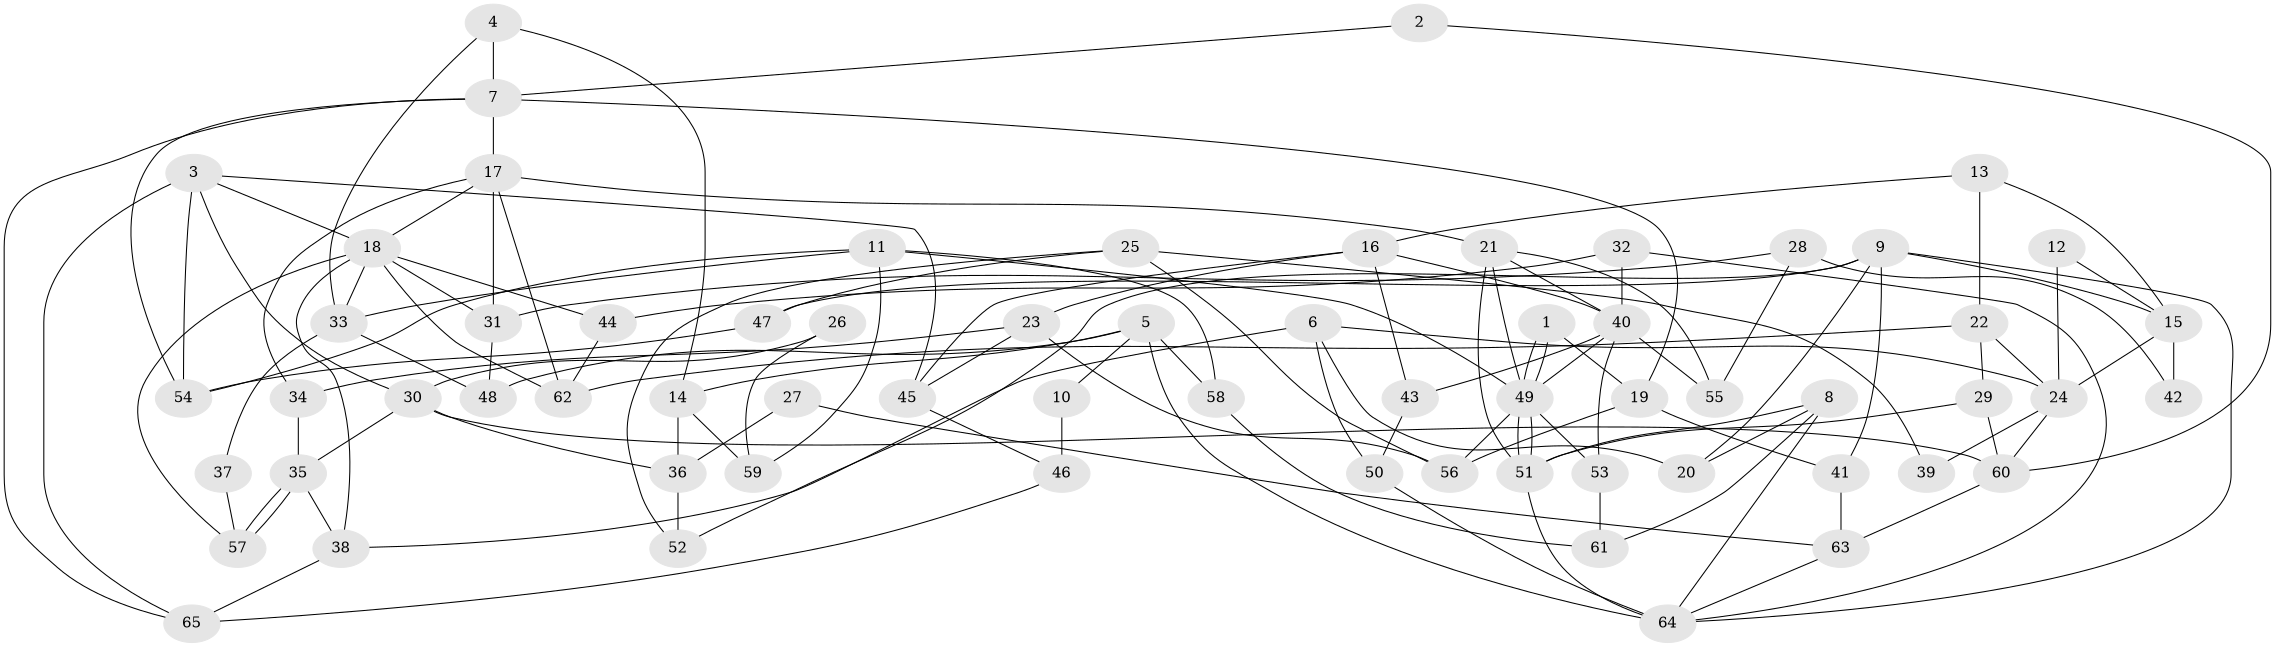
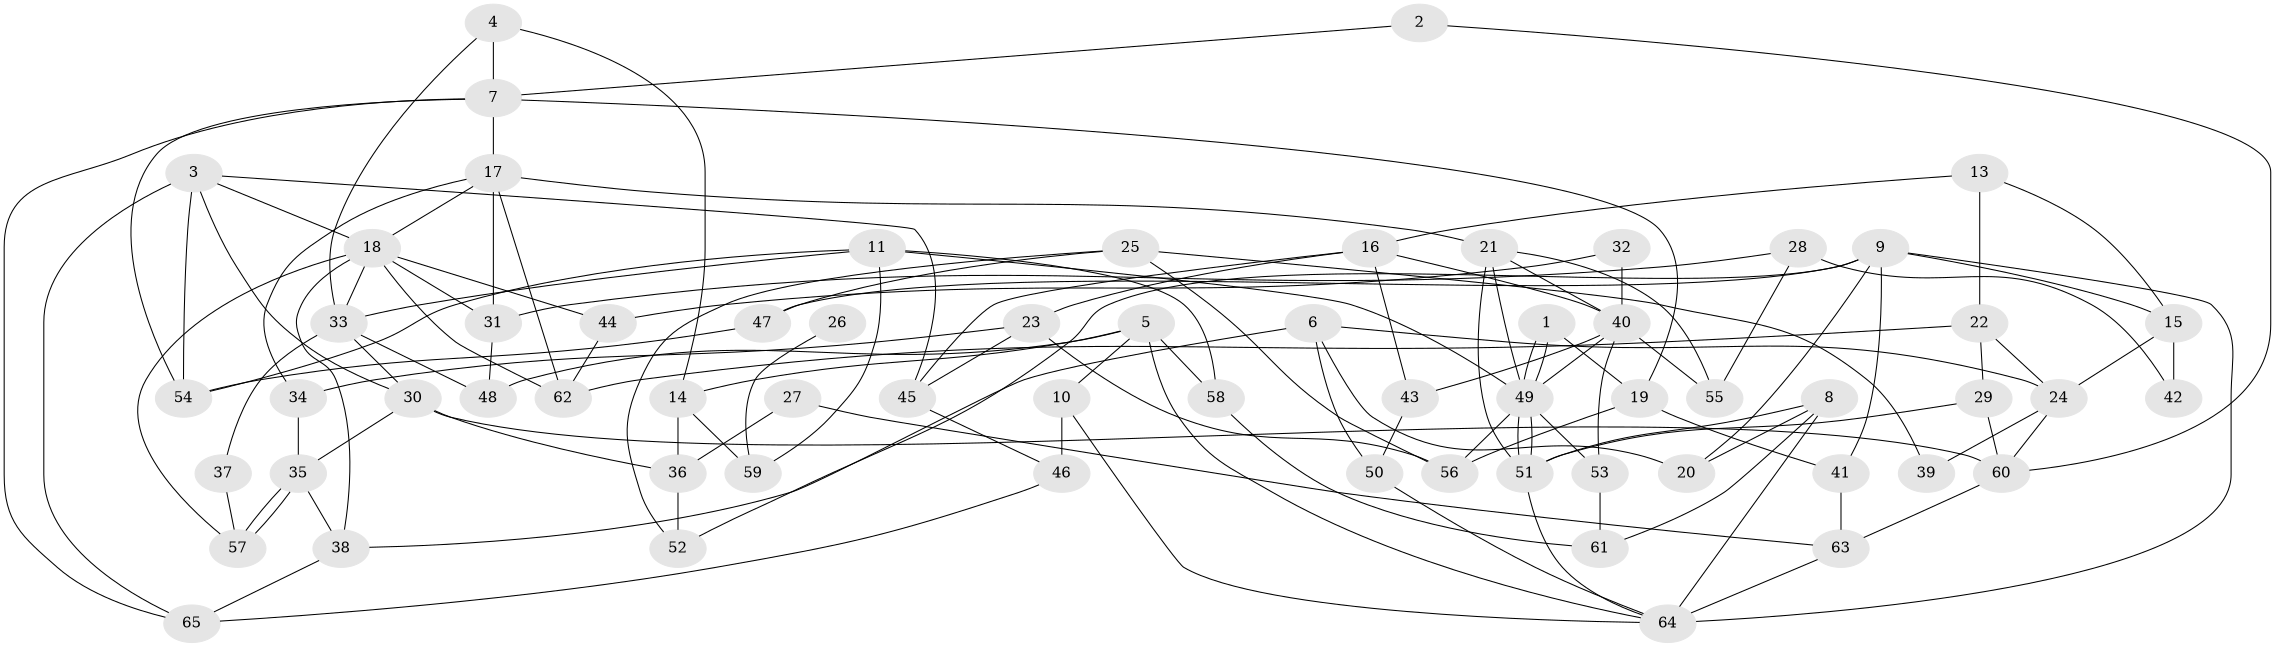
node "12": removed
edge "26" -- "30": now "33" -- "30"
edge "32" -- "64": now "10" -- "64"
